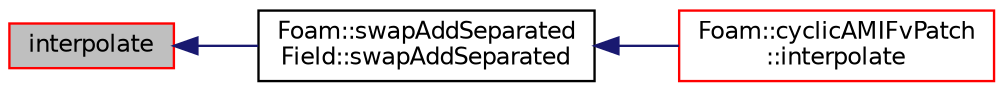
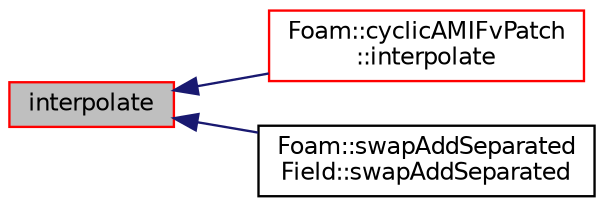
edge "Foam::cyclicAMIFvPatch ::interpolate" -> "Foam::swapAddSeparated Field::swapAddSeparated": now "Foam::cyclicAMIFvPatch ::interpolate" -> "interpolate"
